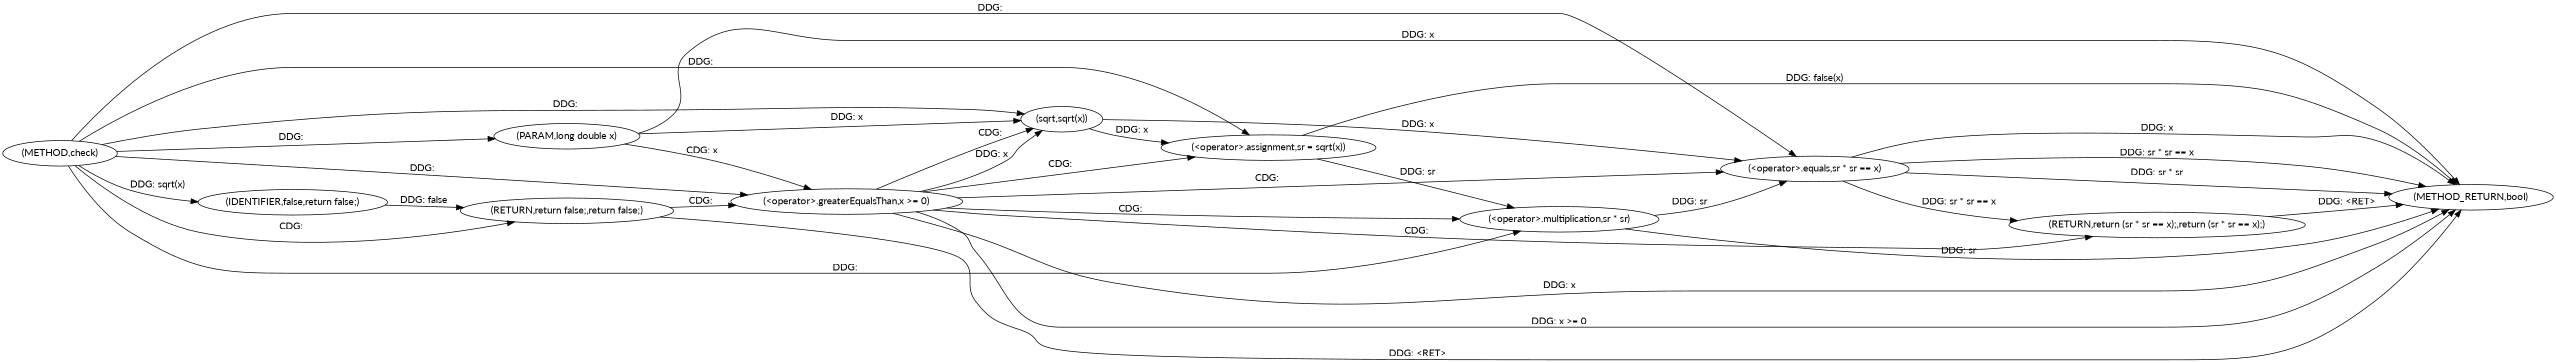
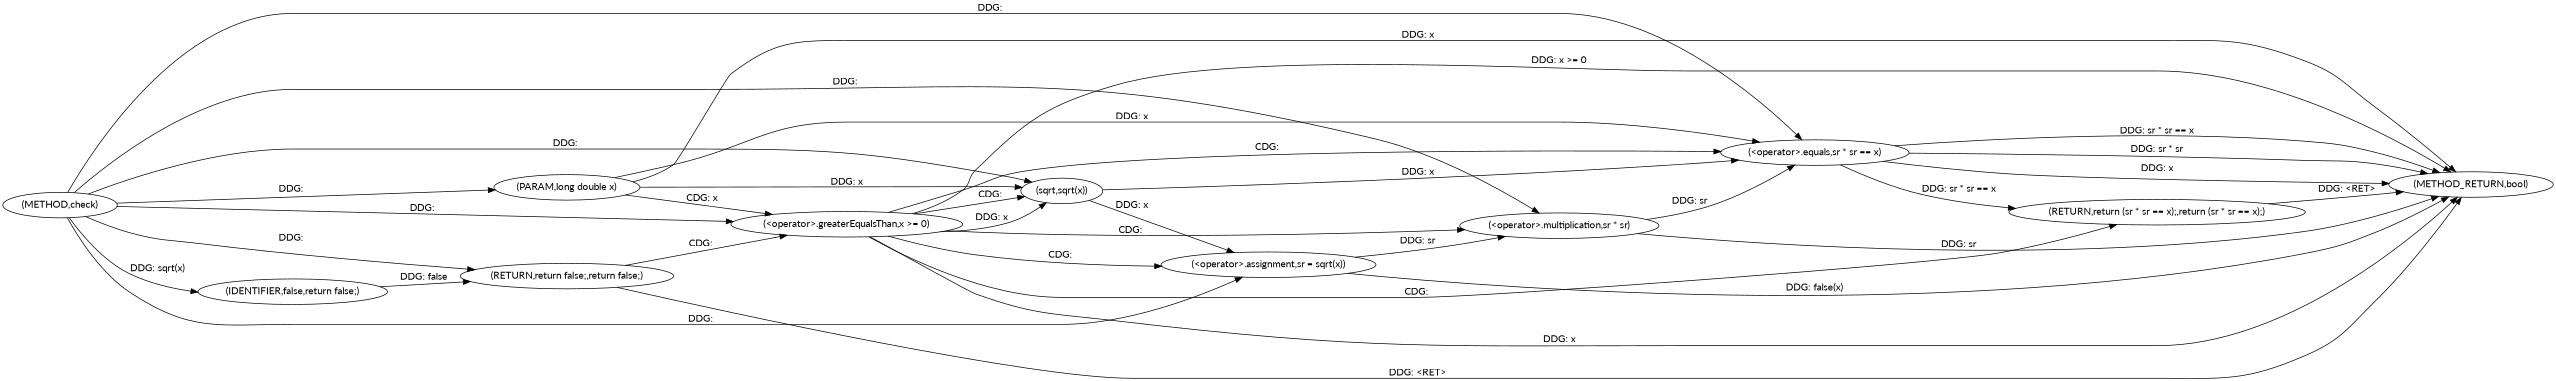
edge "(PARAM,long double x)" -> "(<operator>.equals,sr * sr == x)": added, label "DDG: x"
edge "(METHOD,check)" -> "(RETURN,return false;,return false;)": label "CDG: " -> "DDG: "
